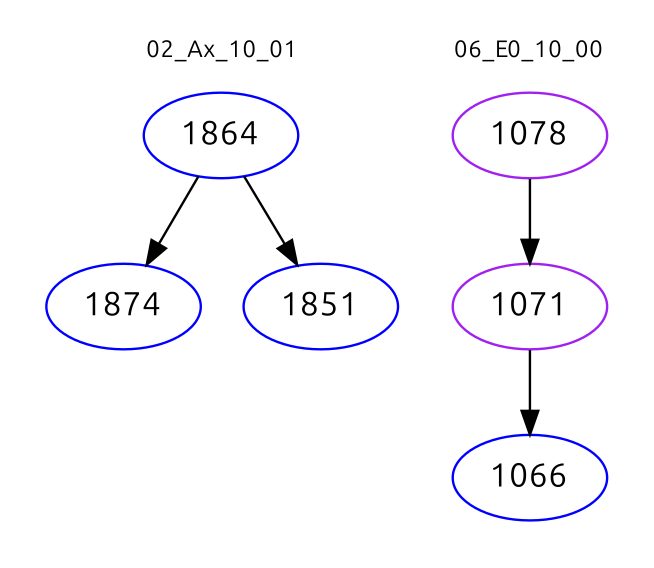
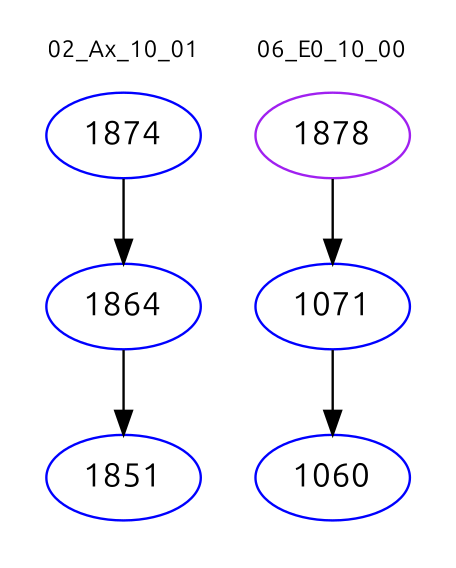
node "1078": label "1078" -> "1878"
edge "1864" -> "1874": reversed
node "1071": color purple -> blue
node "1066": label "1066" -> "1060"
